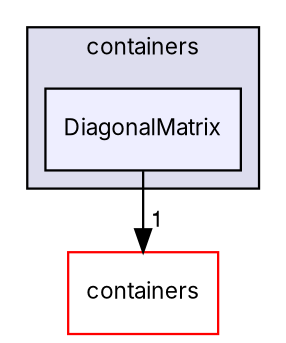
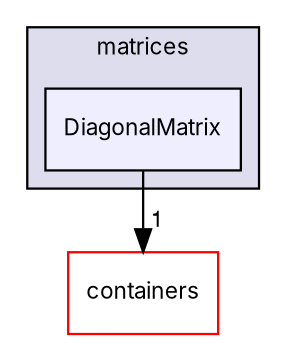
cluster "containers": label "containers" -> "matrices"
